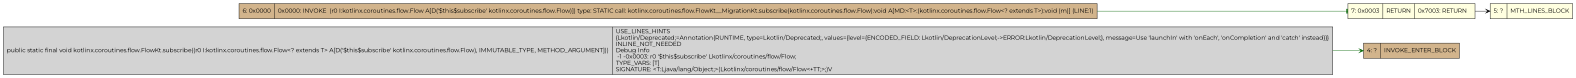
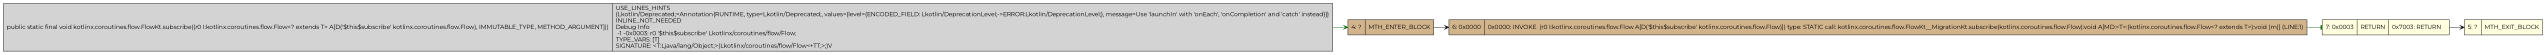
node "5: ?": text "MTH_LINES_BLOCK" -> "MTH_EXIT_BLOCK"
edge "4: ?" -> "6: 0x0000": added
node "4: ?": text "INVOKE_ENTER_BLOCK" -> "MTH_ENTER_BLOCK"
